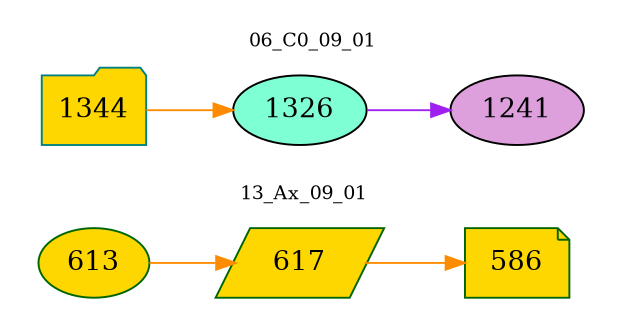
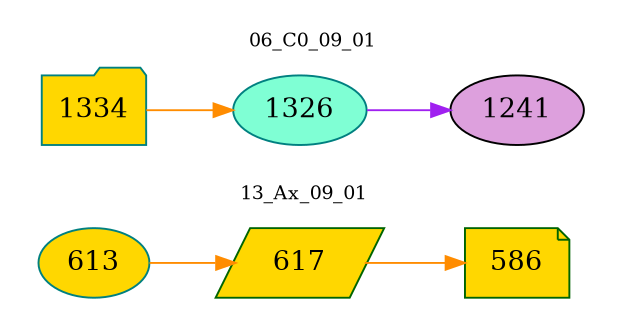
node "1344": label "1344" -> "1334"
node "1326": color black -> teal
node "613": color darkgreen -> teal
